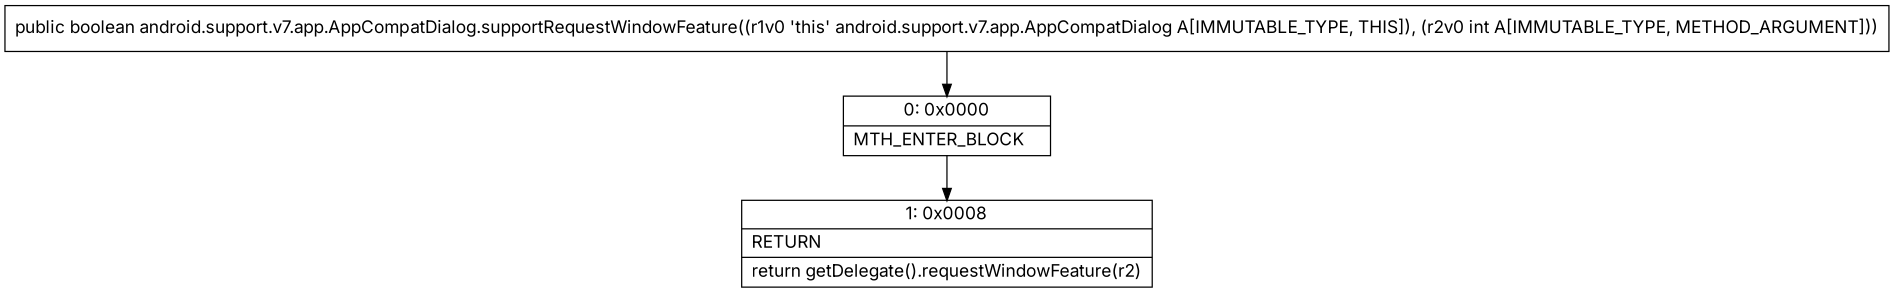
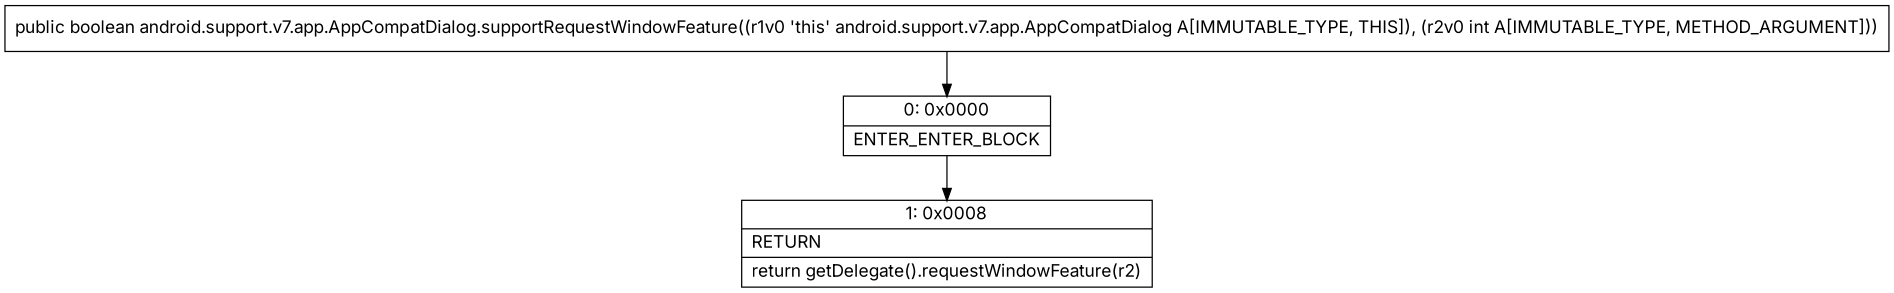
node "0: 0x0000": text "MTH_ENTER_BLOCK" -> "ENTER_ENTER_BLOCK"
